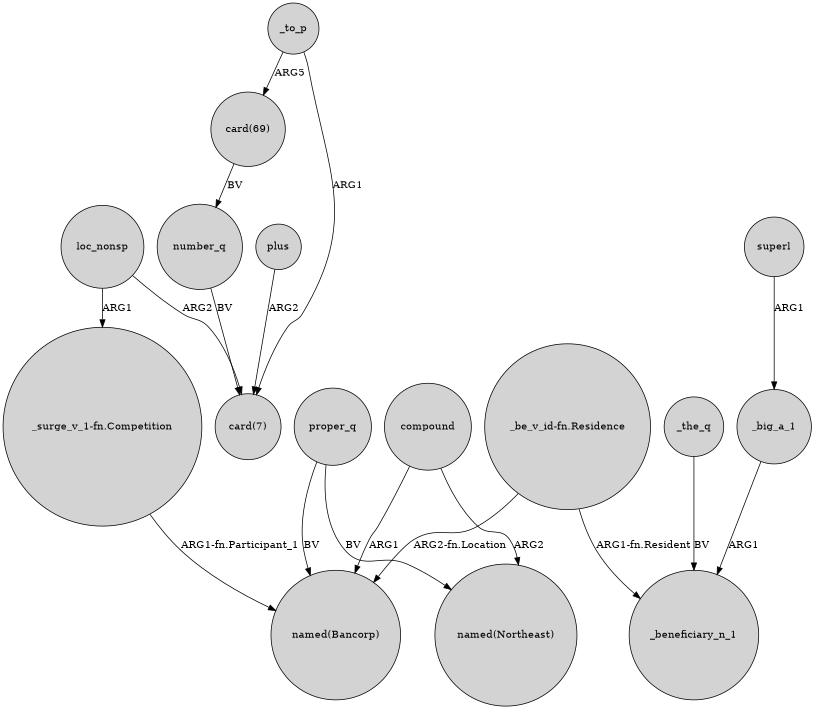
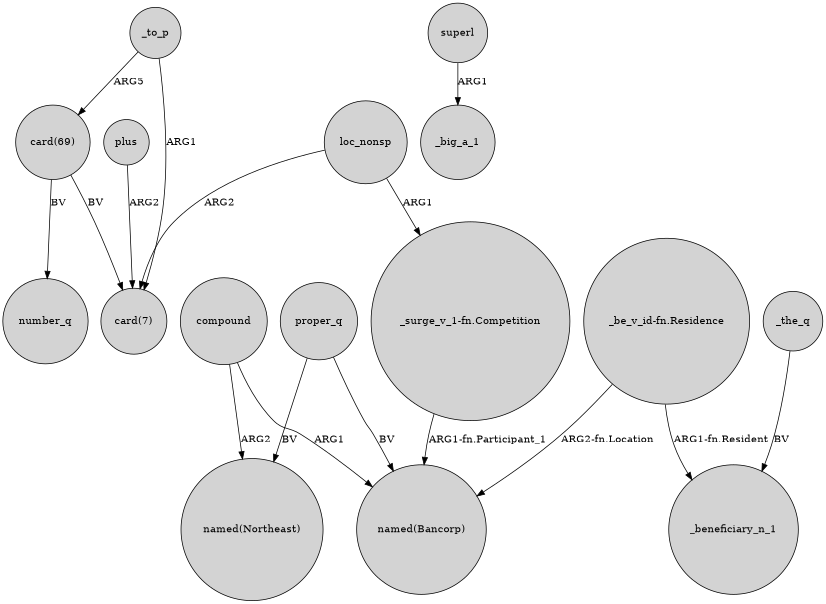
edge "number_q" -> "card(7)": now "card(69)" -> "card(7)"
edge "_big_a_1" -> "_beneficiary_n_1": removed, label "ARG1"
